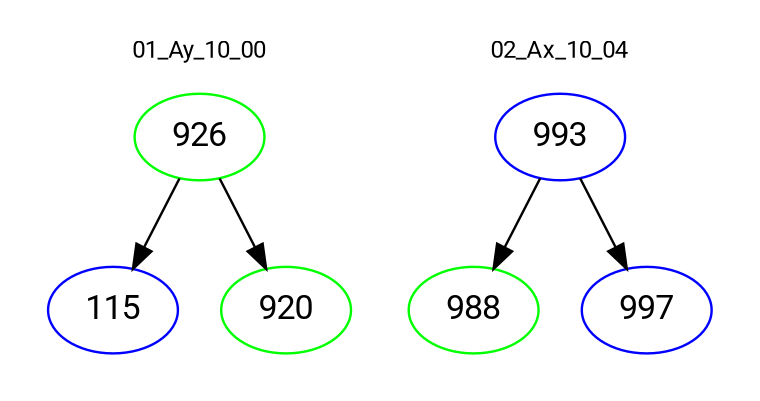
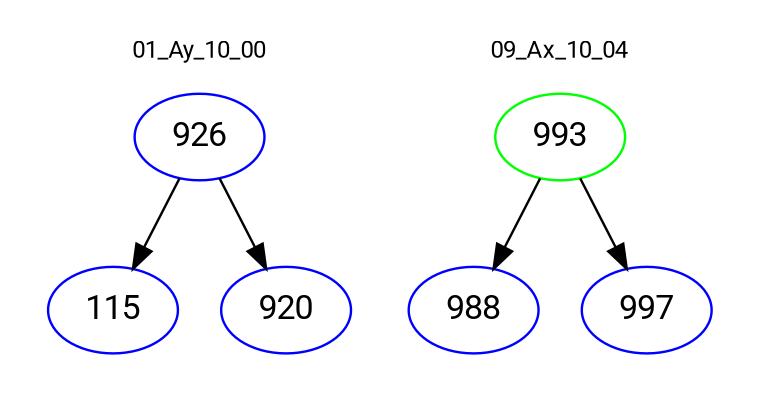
cluster "02_Ax_10_04": label "02_Ax_10_04" -> "09_Ax_10_04"
node "926": color green -> blue
node "993": color blue -> green
node "920": color green -> blue
node "988": color green -> blue
